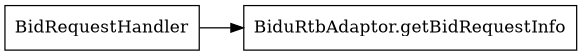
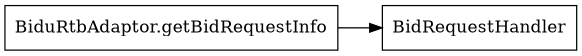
edge "BidRequestHandler" -> "BiduRtbAdaptor.getBidRequestInfo": reversed
